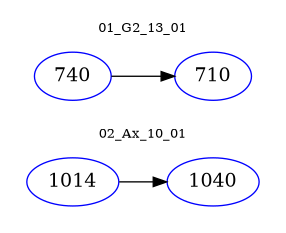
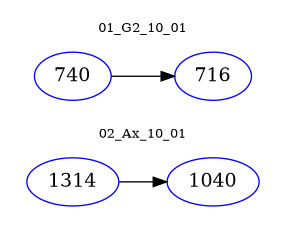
cluster "01_G2_13_01": label "01_G2_13_01" -> "01_G2_10_01"
node "710": label "710" -> "716"
node "1014": label "1014" -> "1314"
